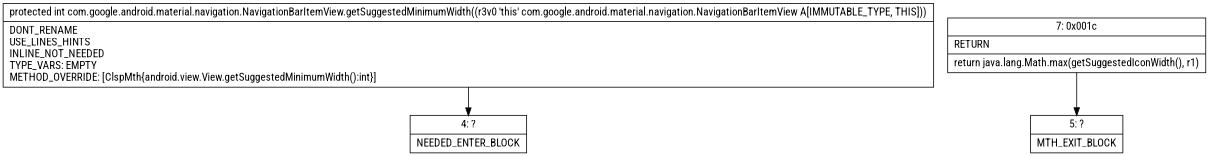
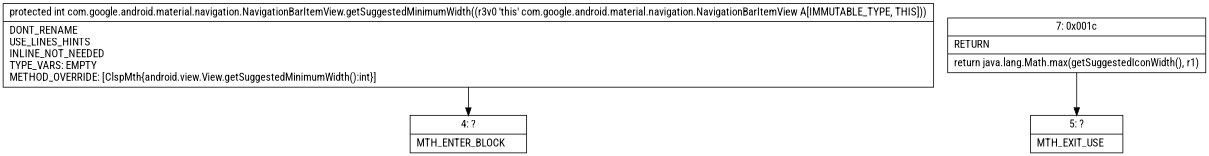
node "4: ?": text "NEEDED_ENTER_BLOCK" -> "MTH_ENTER_BLOCK"
node "5: ?": text "MTH_EXIT_BLOCK" -> "MTH_EXIT_USE"
